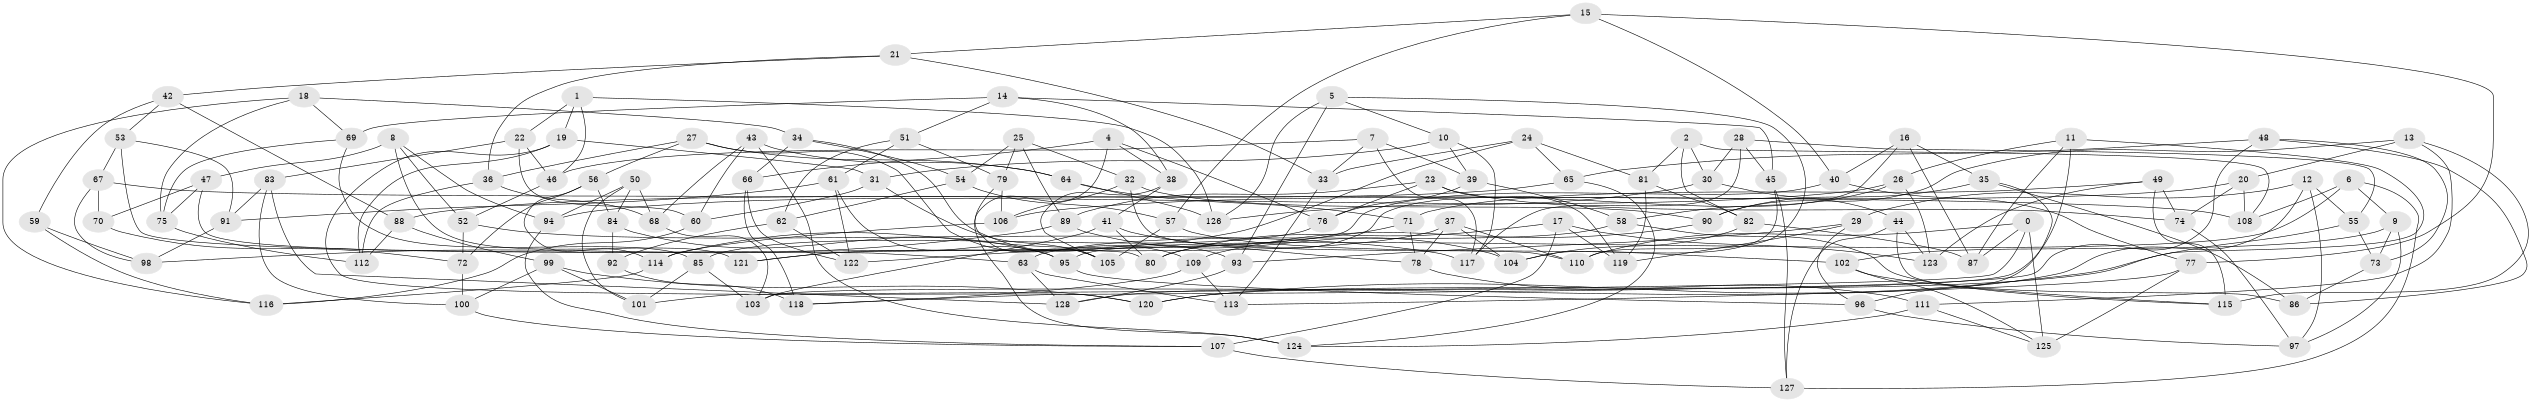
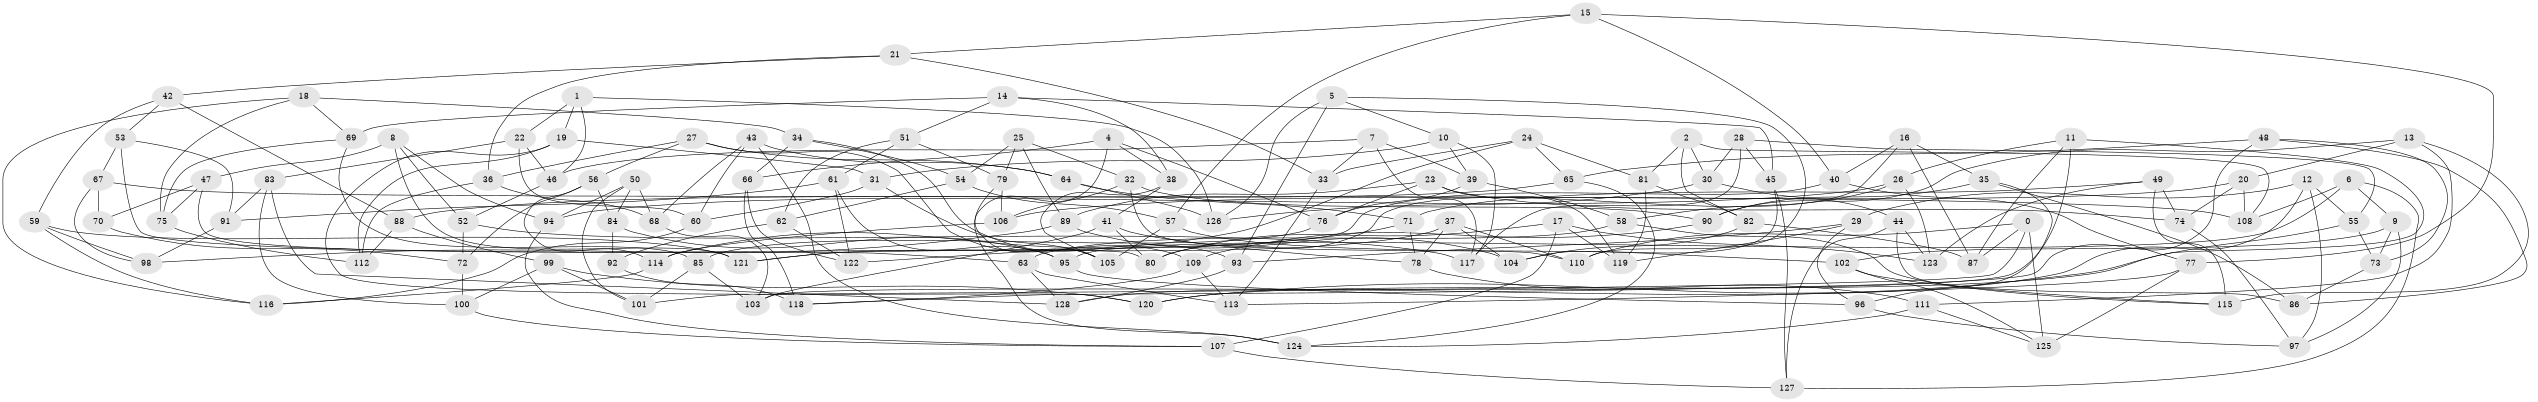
edge "59" -- "121": added
